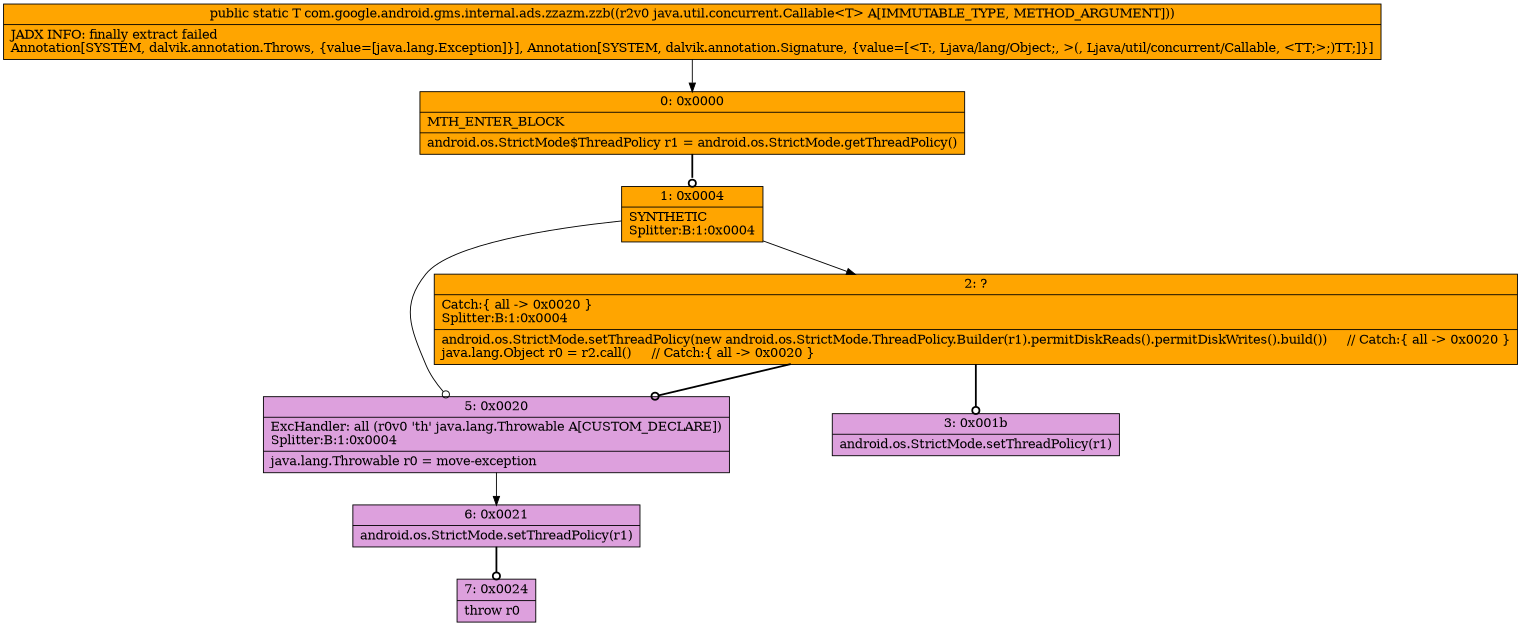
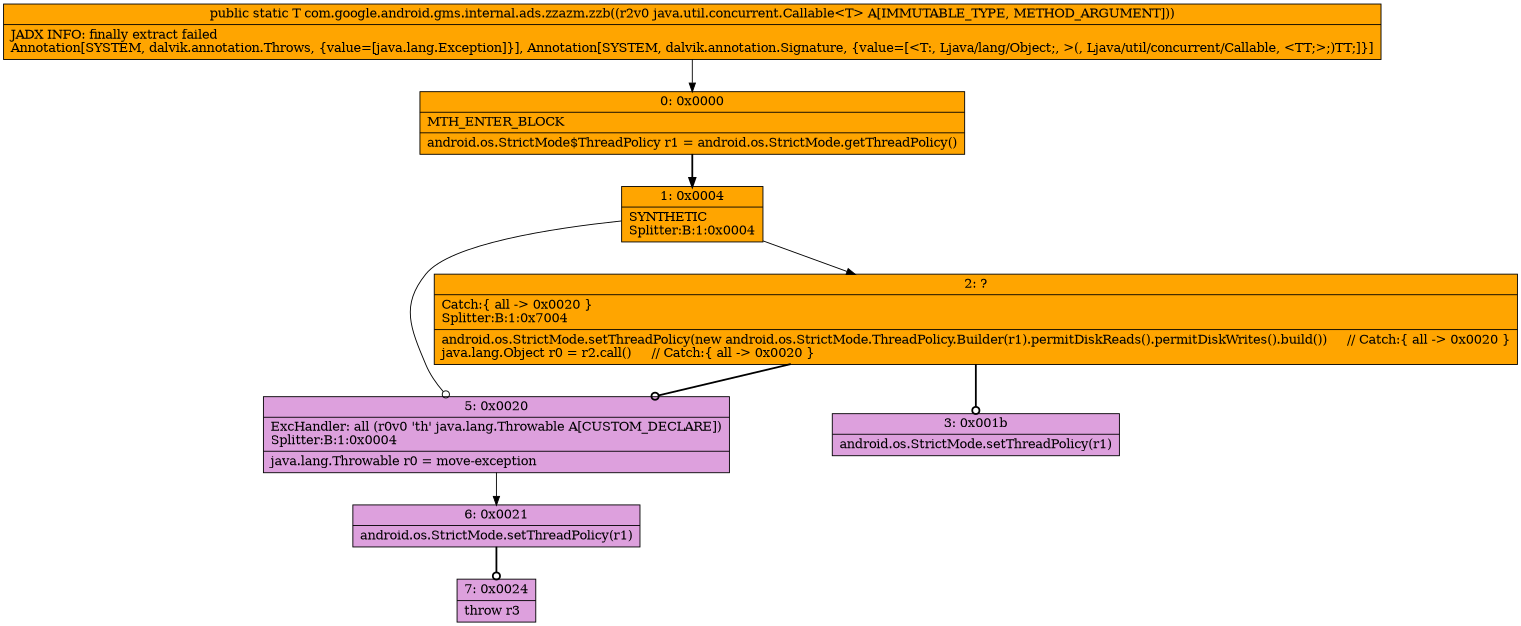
edge "0: 0x0000" -> "1: 0x0004": arrowhead odot -> normal
node "2: ?": text "Splitter:B:1:0x0004" -> "Splitter:B:1:0x7004"
node "7: 0x0024": text "throw r0" -> "throw r3"
